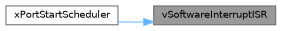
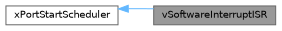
edge "xPortStartScheduler" -> "vSoftwareInterruptISR": reversed
